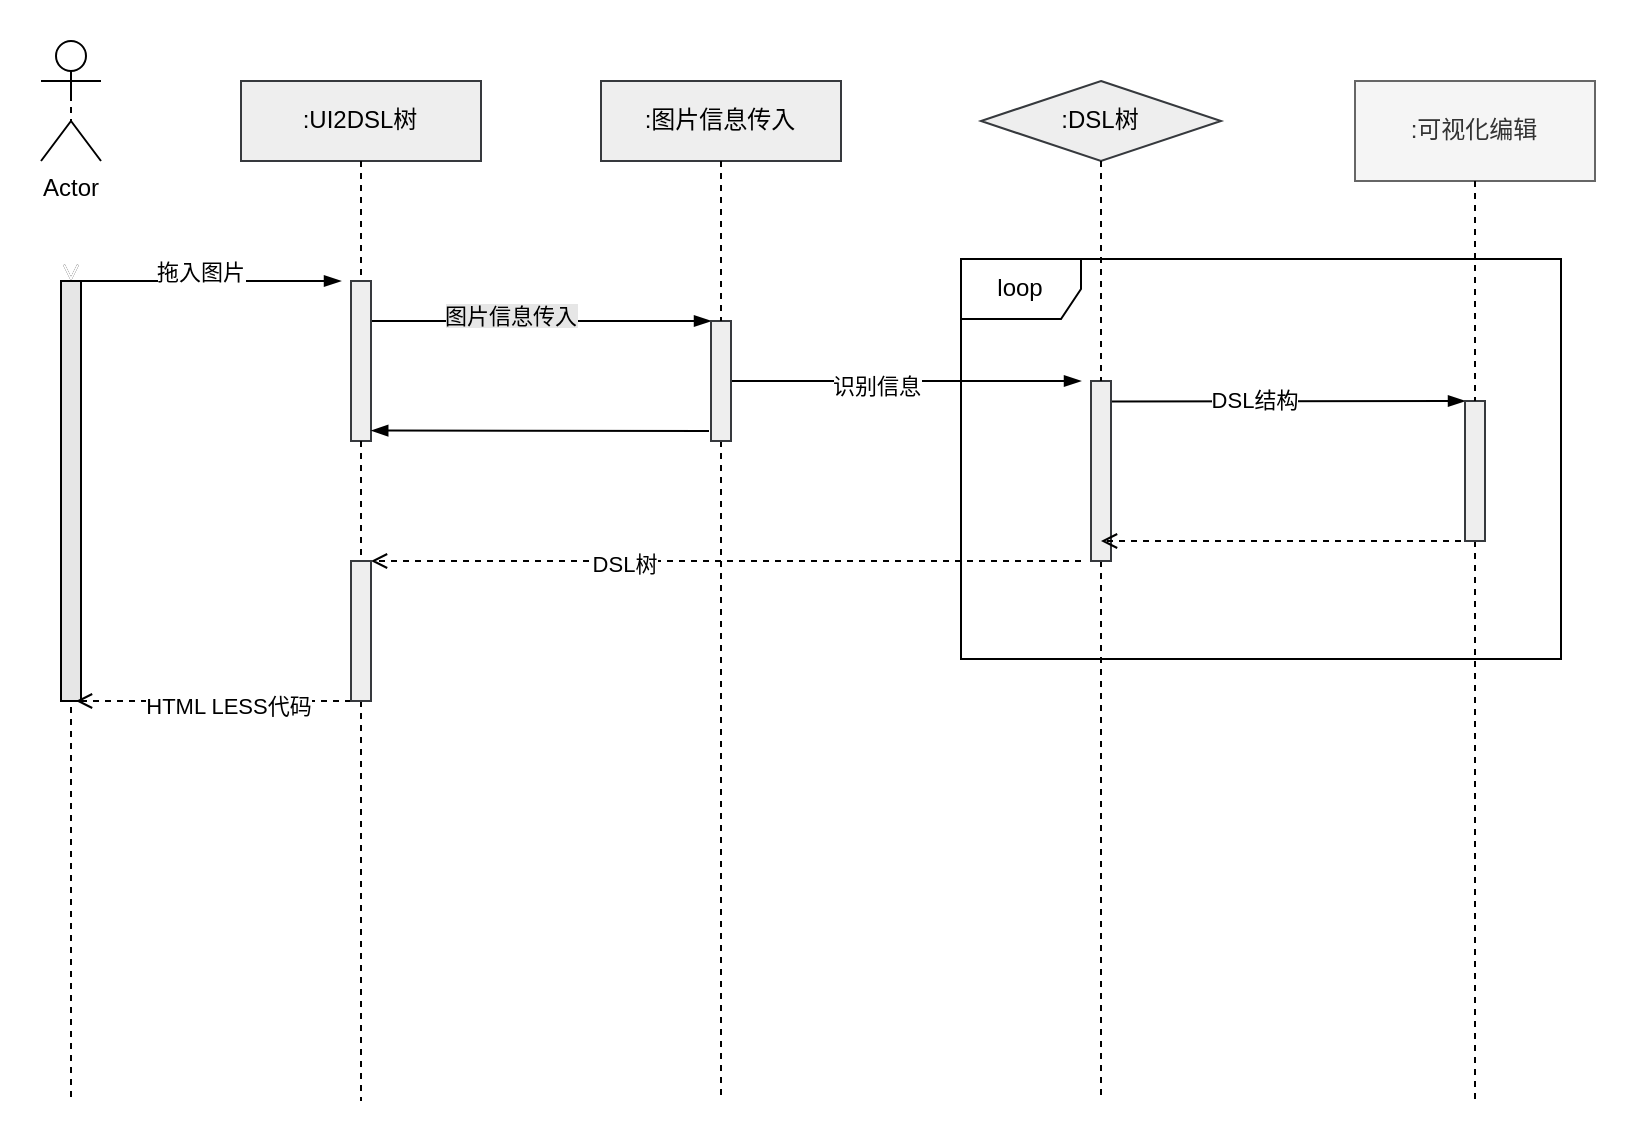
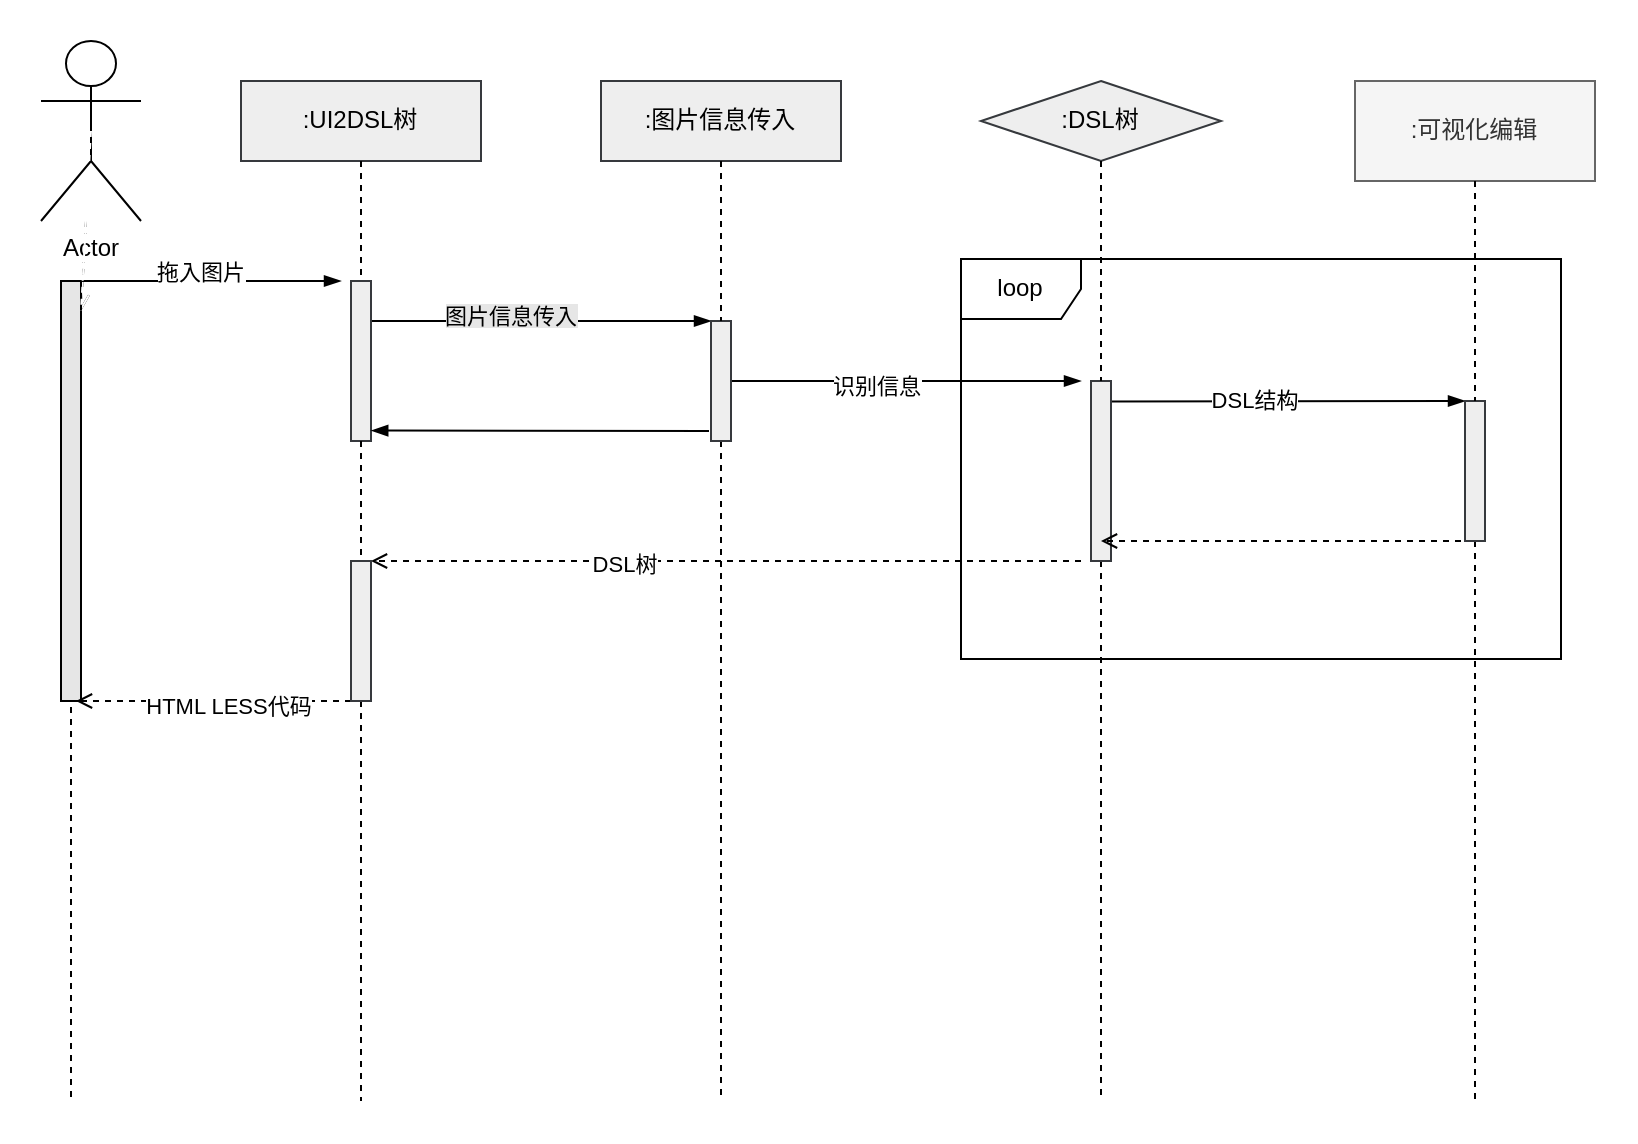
node "Actor": size 60x120 -> 100x180
